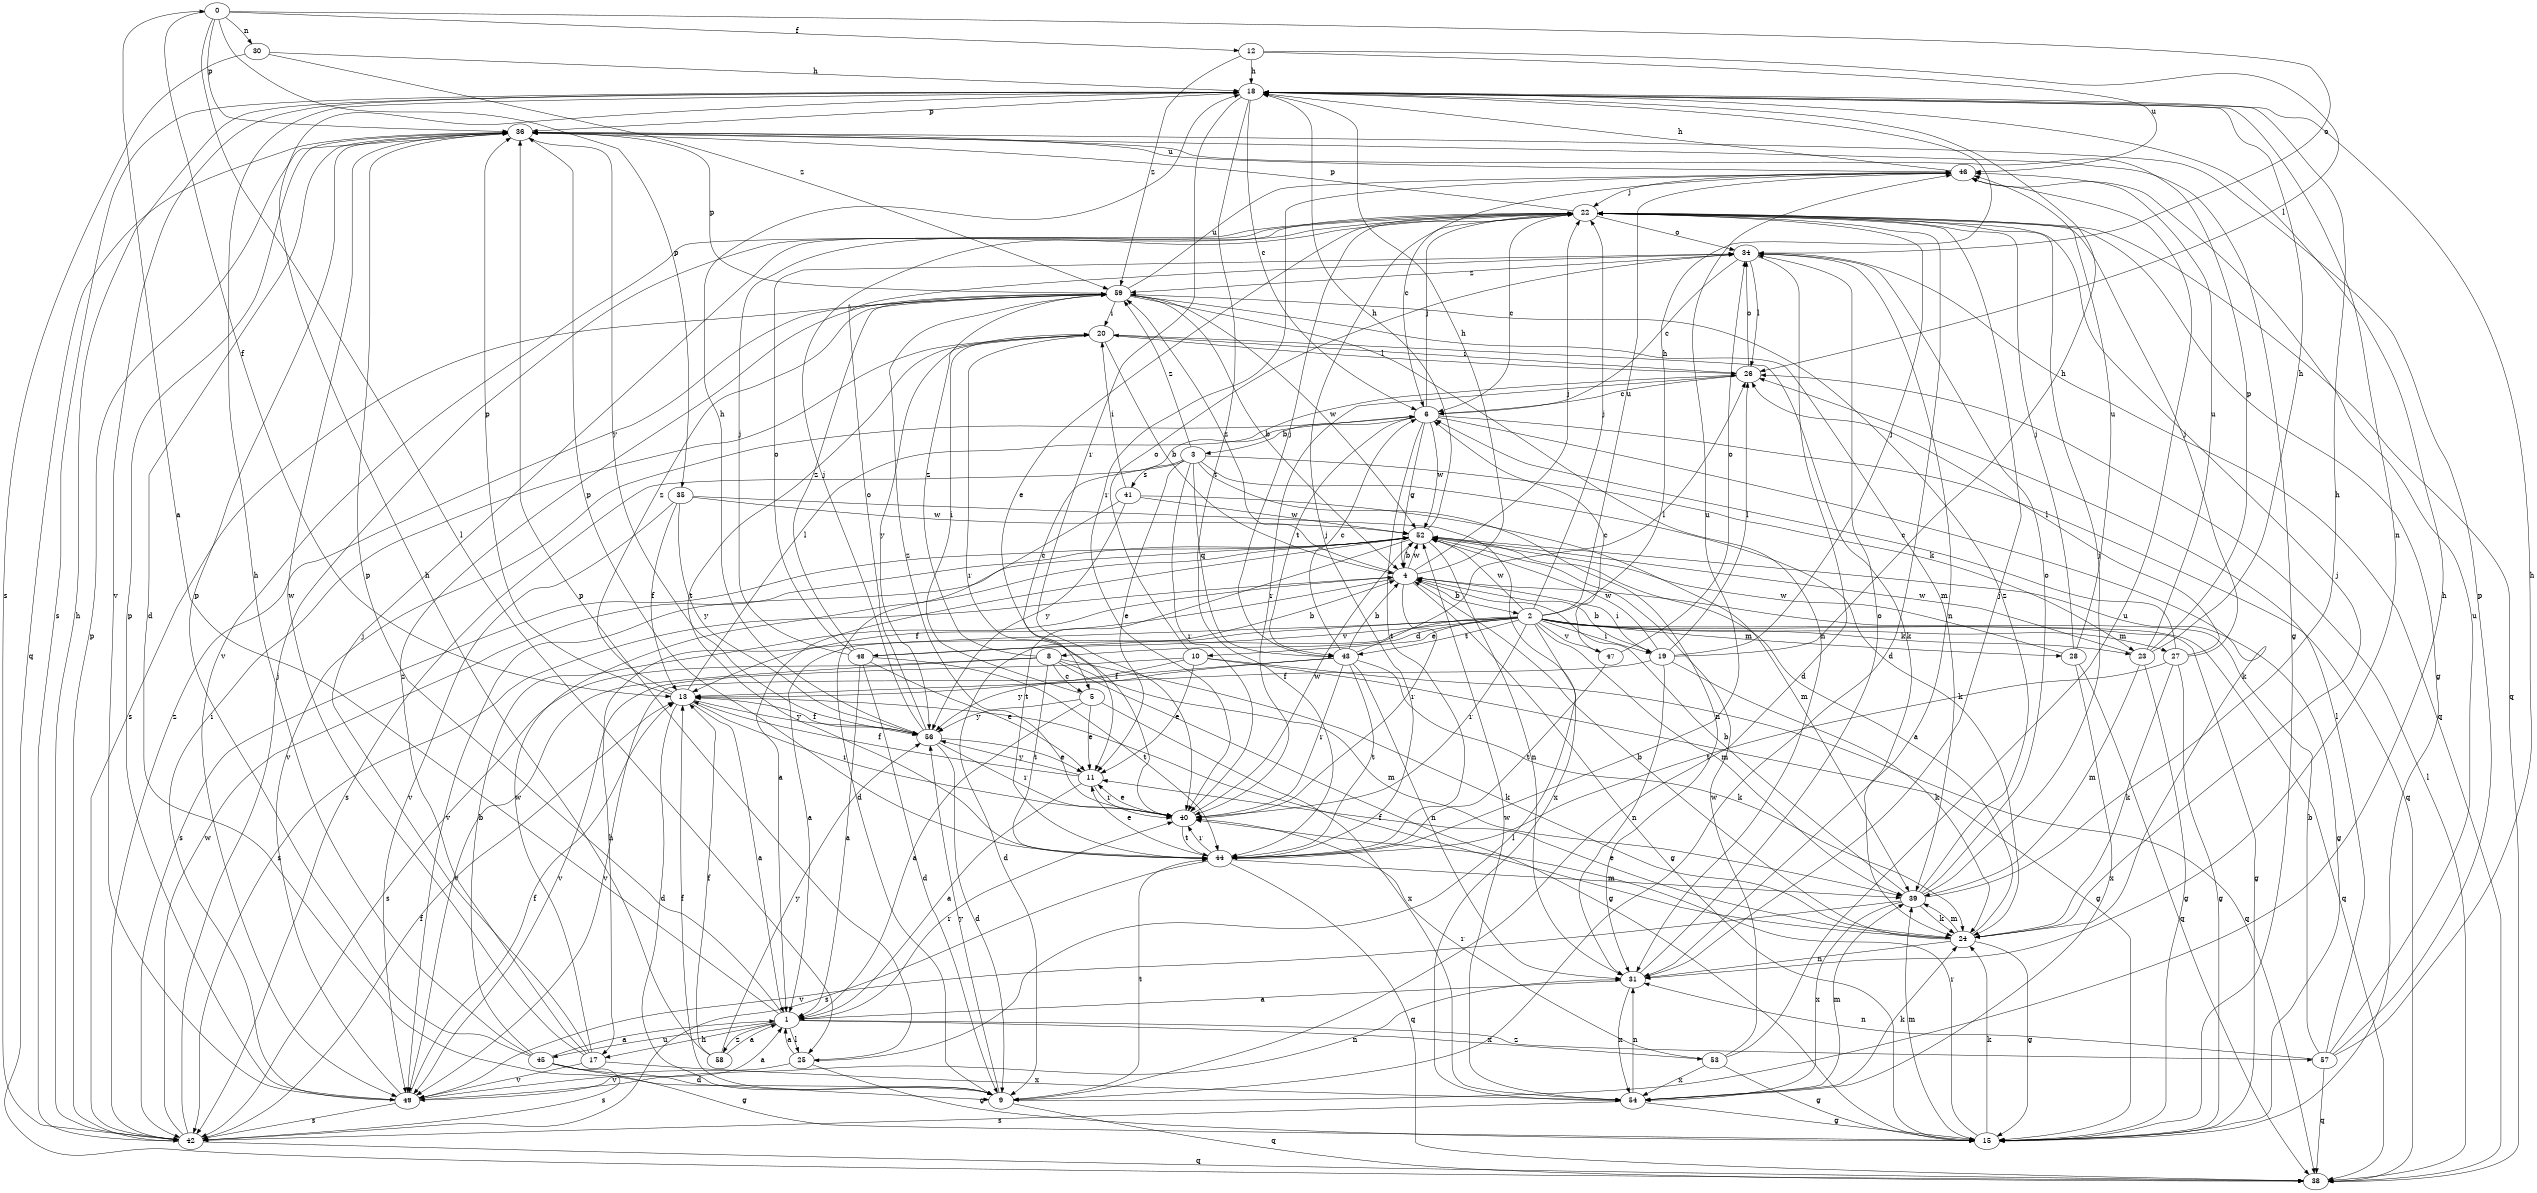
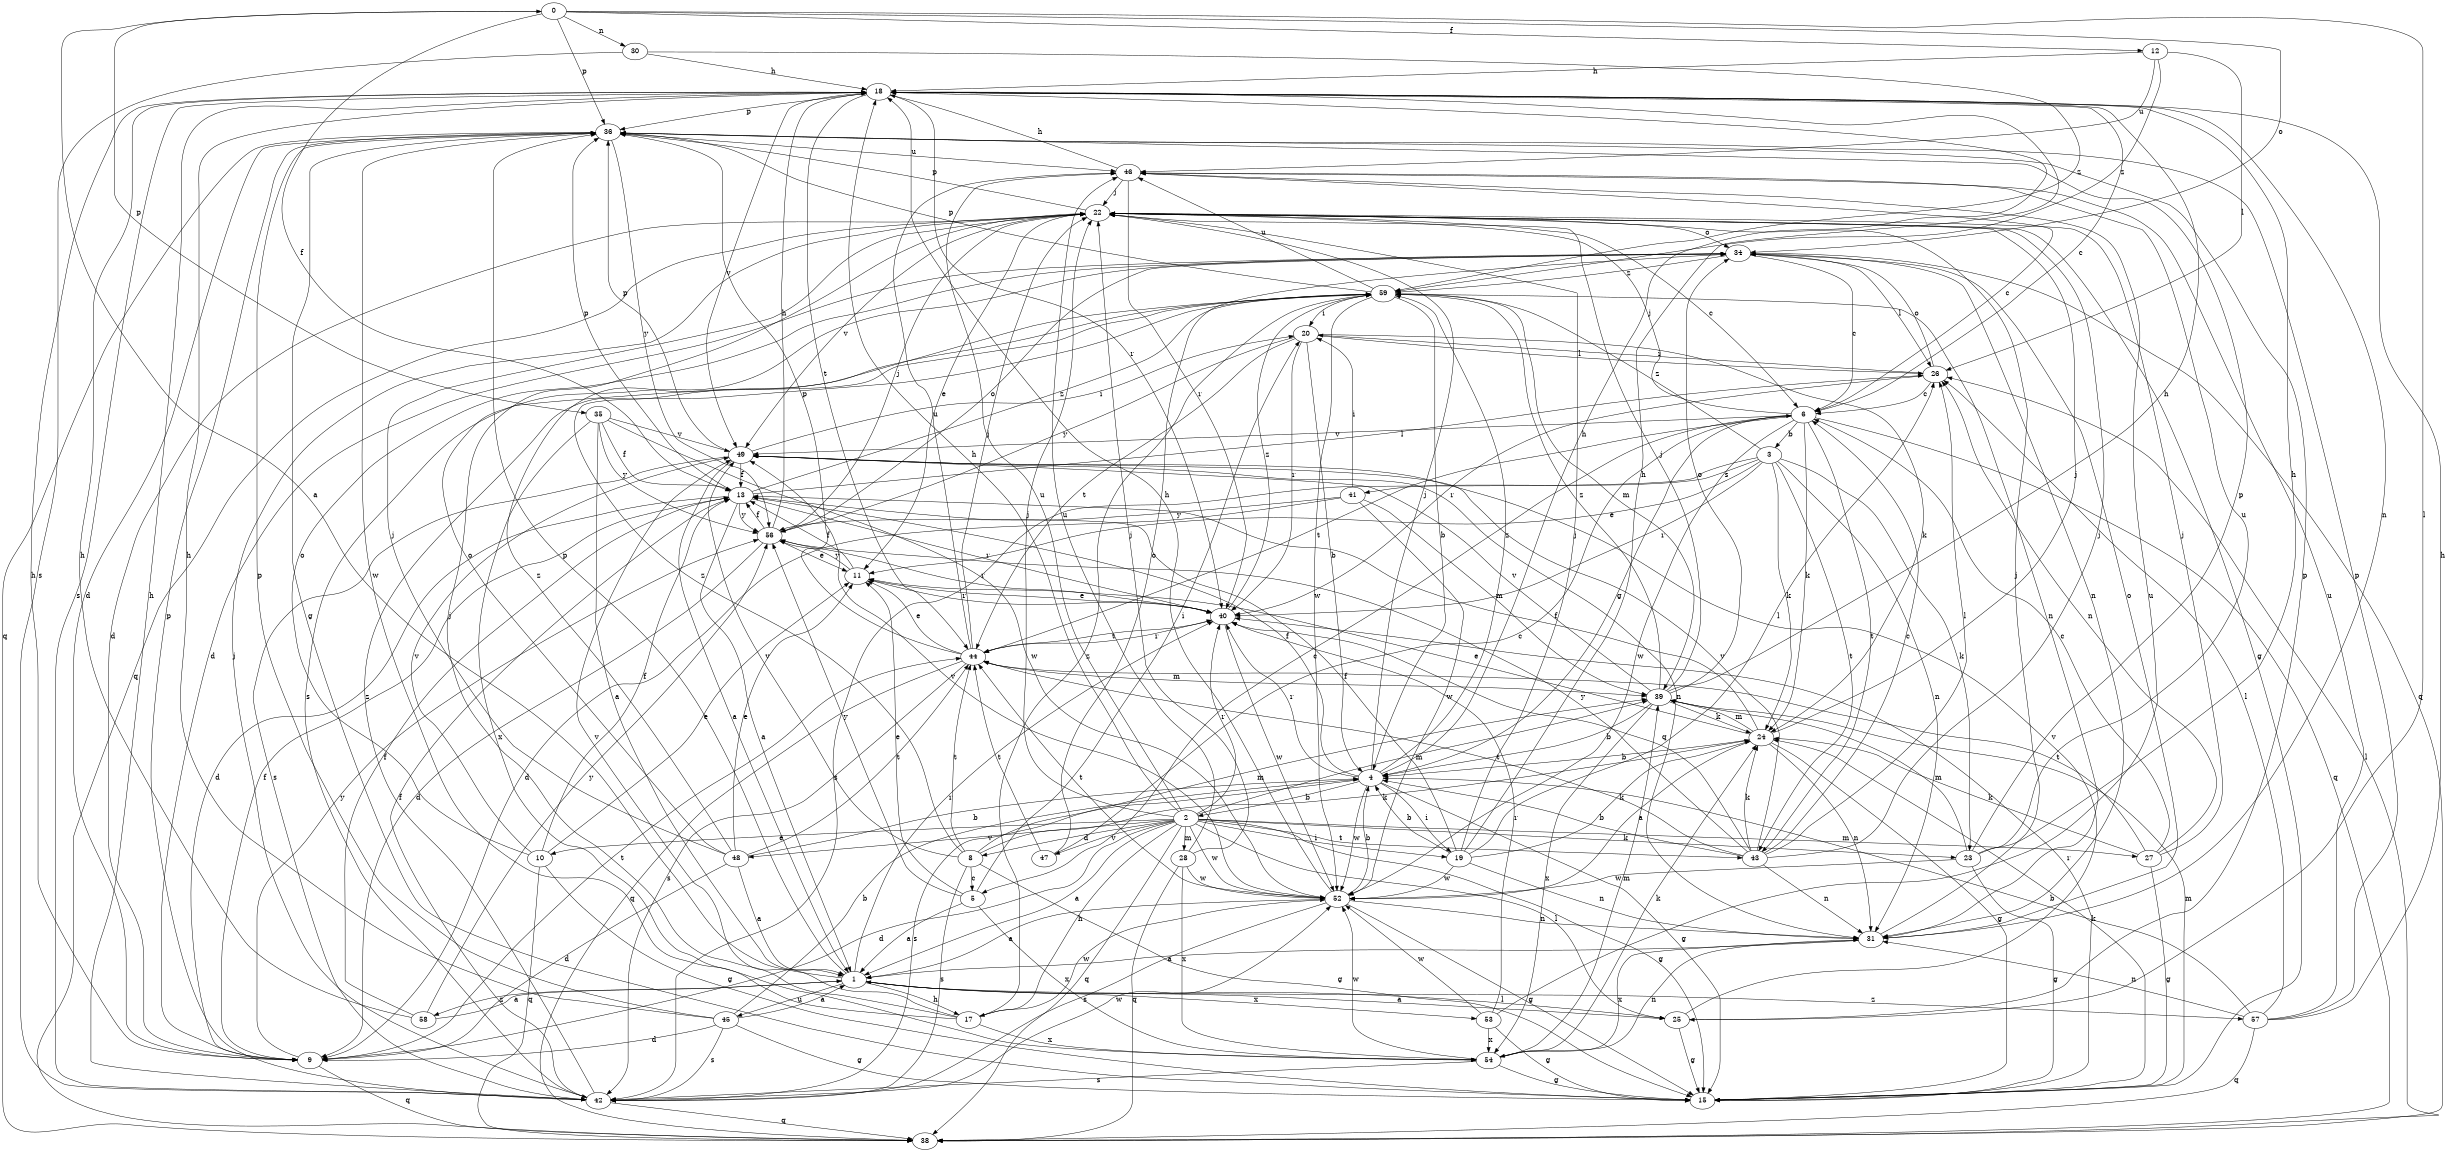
edge "49" -> "6": reversed
edge "27" -> "26": label "l" -> "n"
edge "3" -> "43": label "q" -> "t"
edge "43" -> "40": label "r" -> "q"
edge "11" -> "1": now "35" -> "1"
